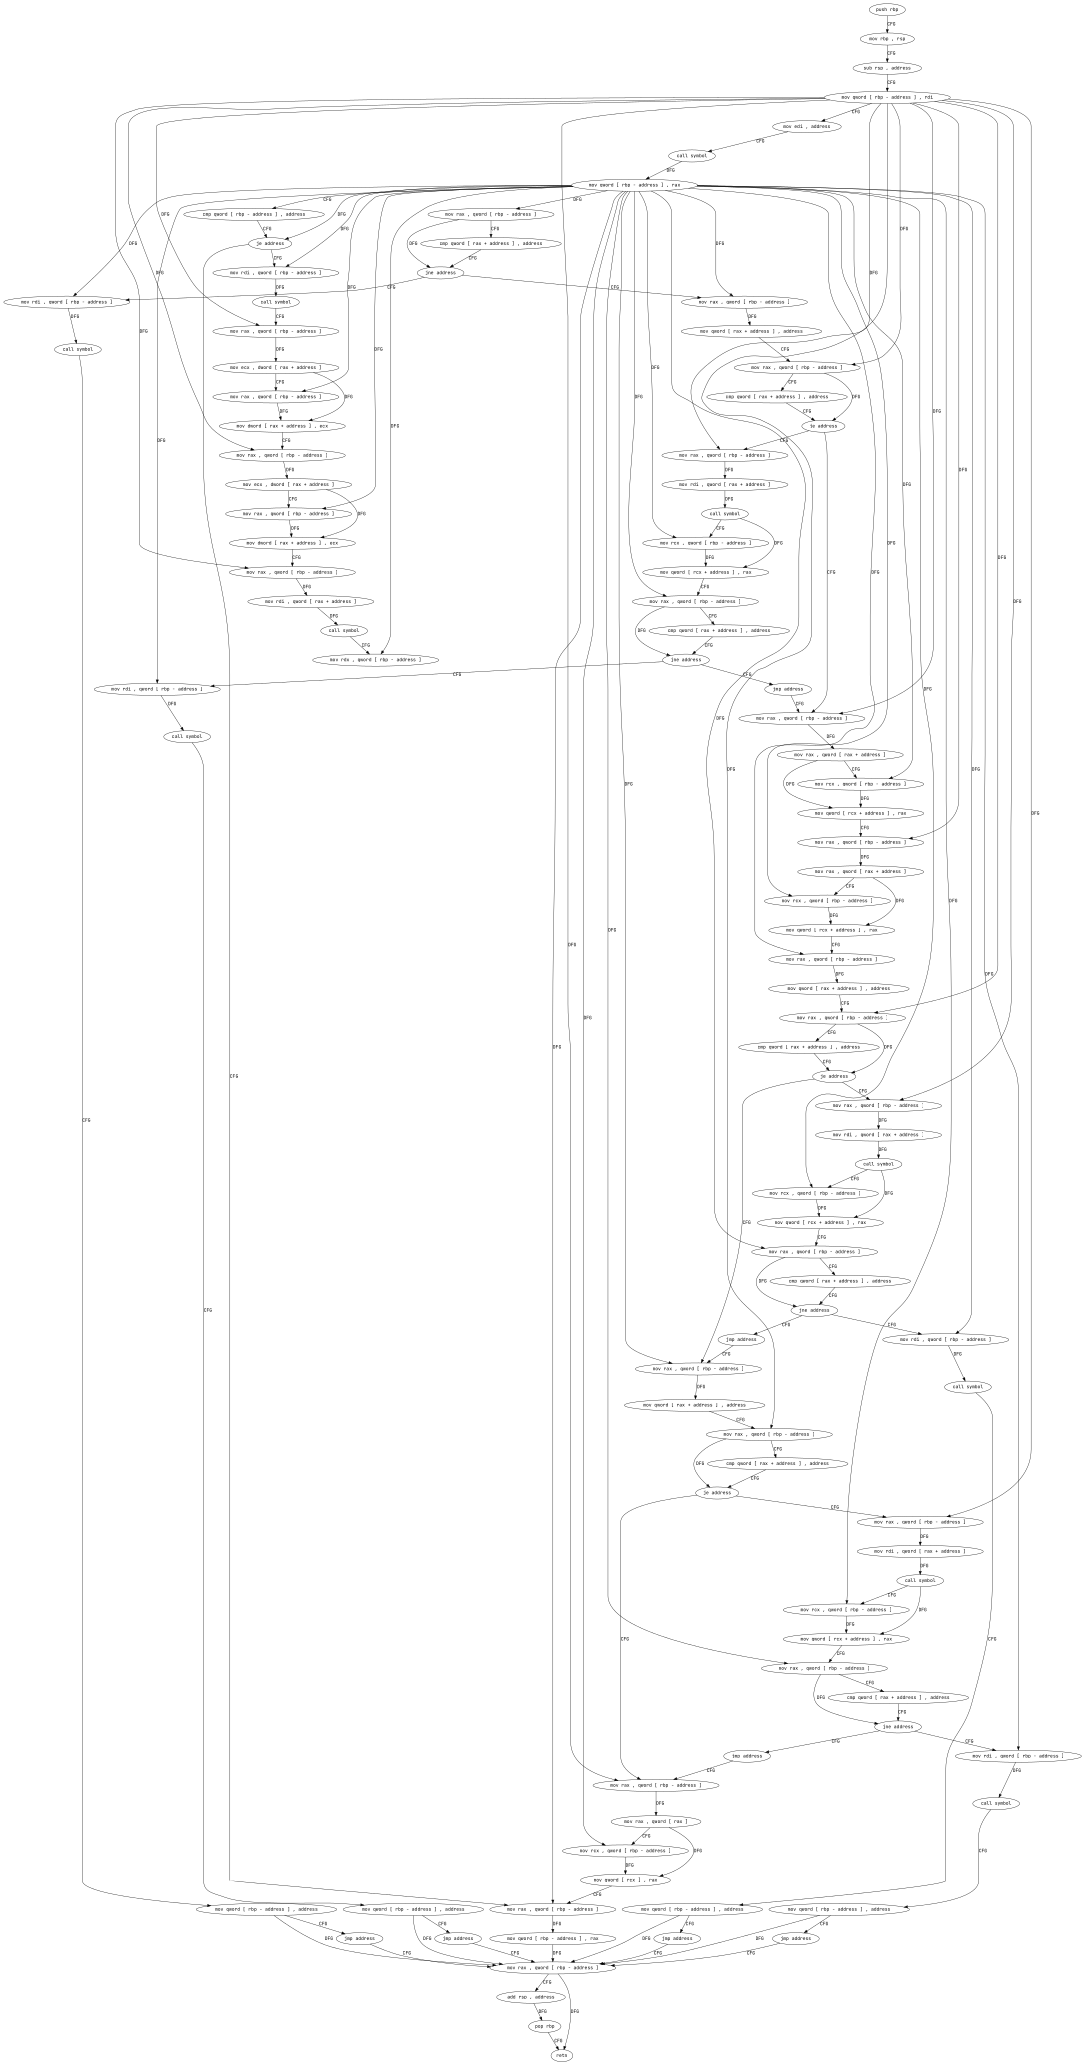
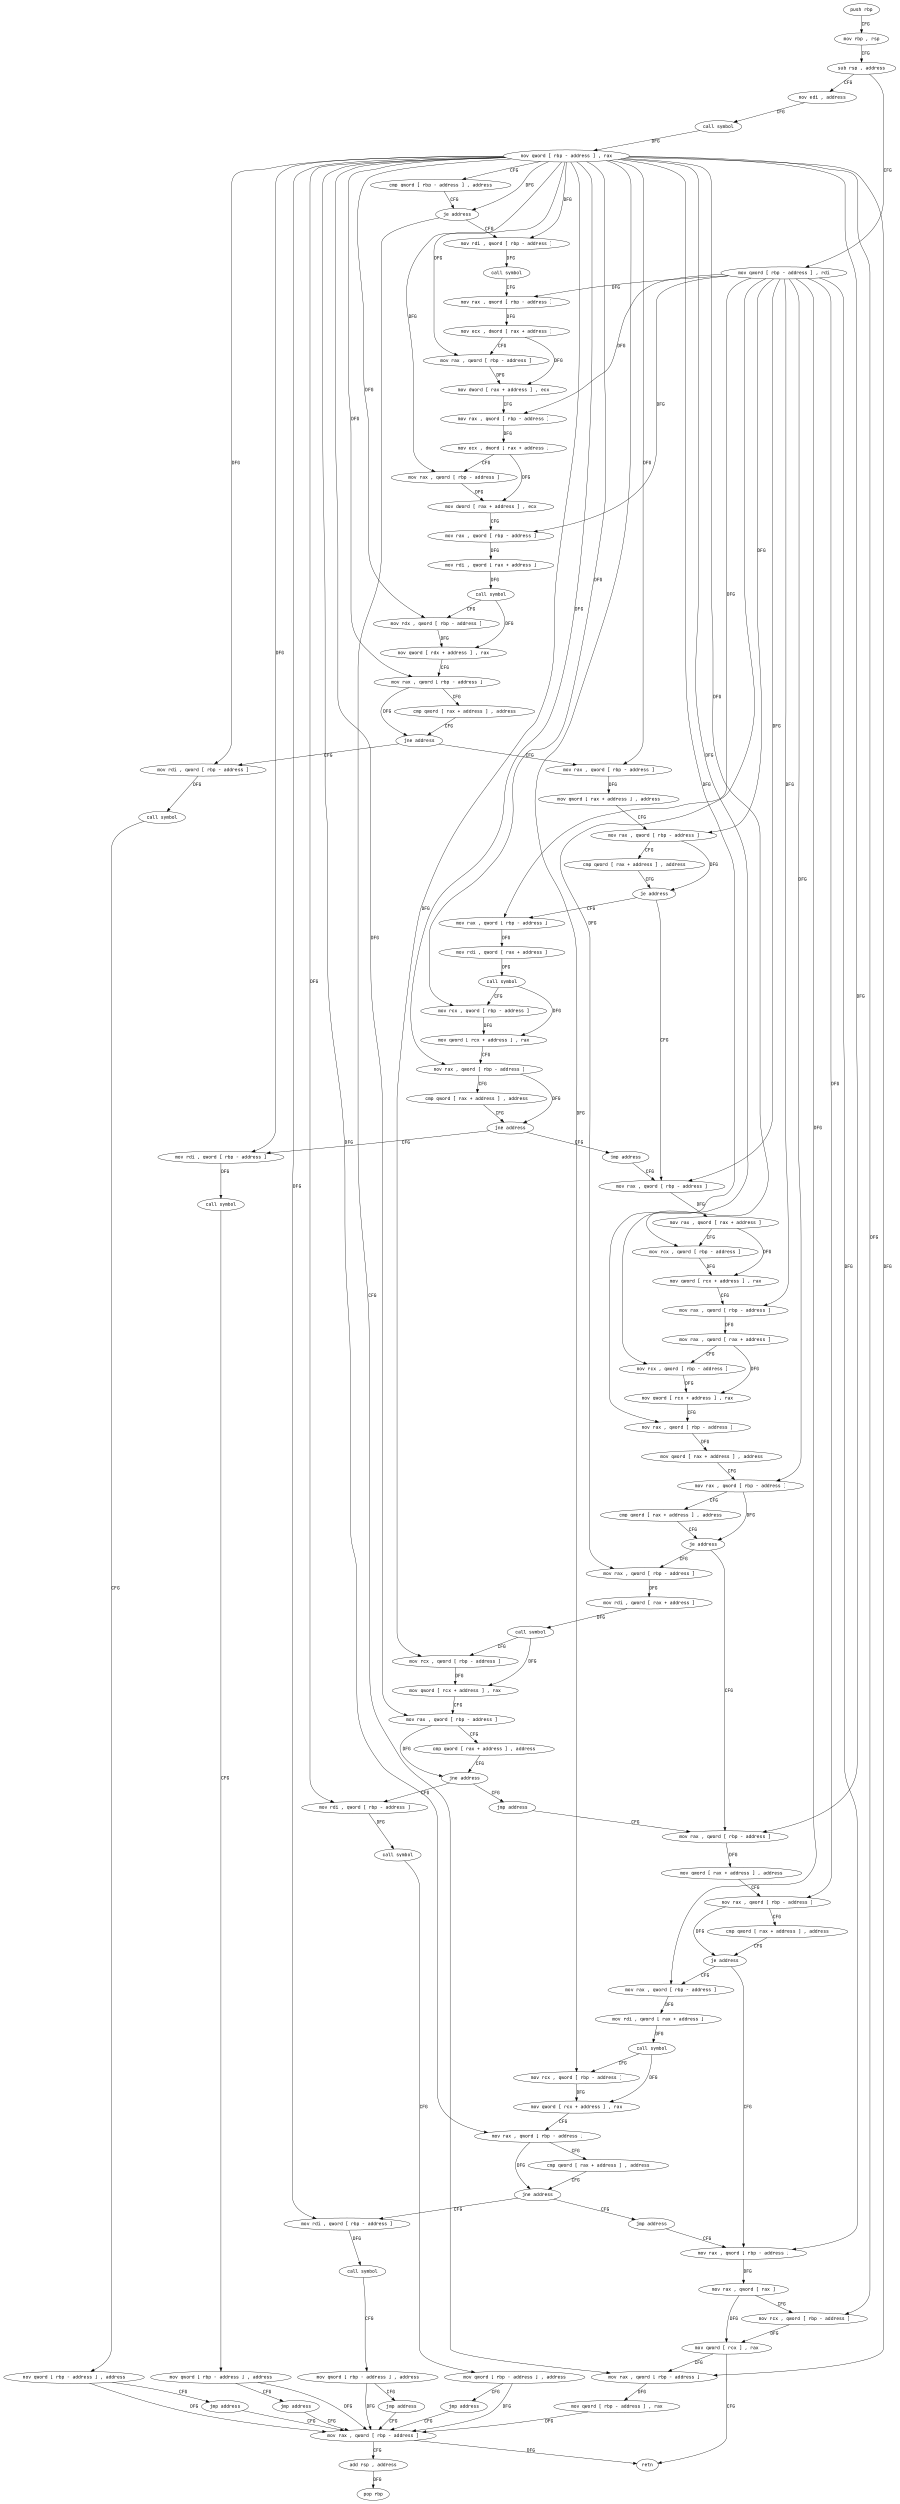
edge "mov qword [ rbp - address ] , rdi" -> "mov edi , address": now "sub rsp , address" -> "mov edi , address"
node "mov qword [ rdx + address ] , rax": added
edge "pop rbp" -> "retn": now "mov qword [ rcx ] , rax" -> "retn"
